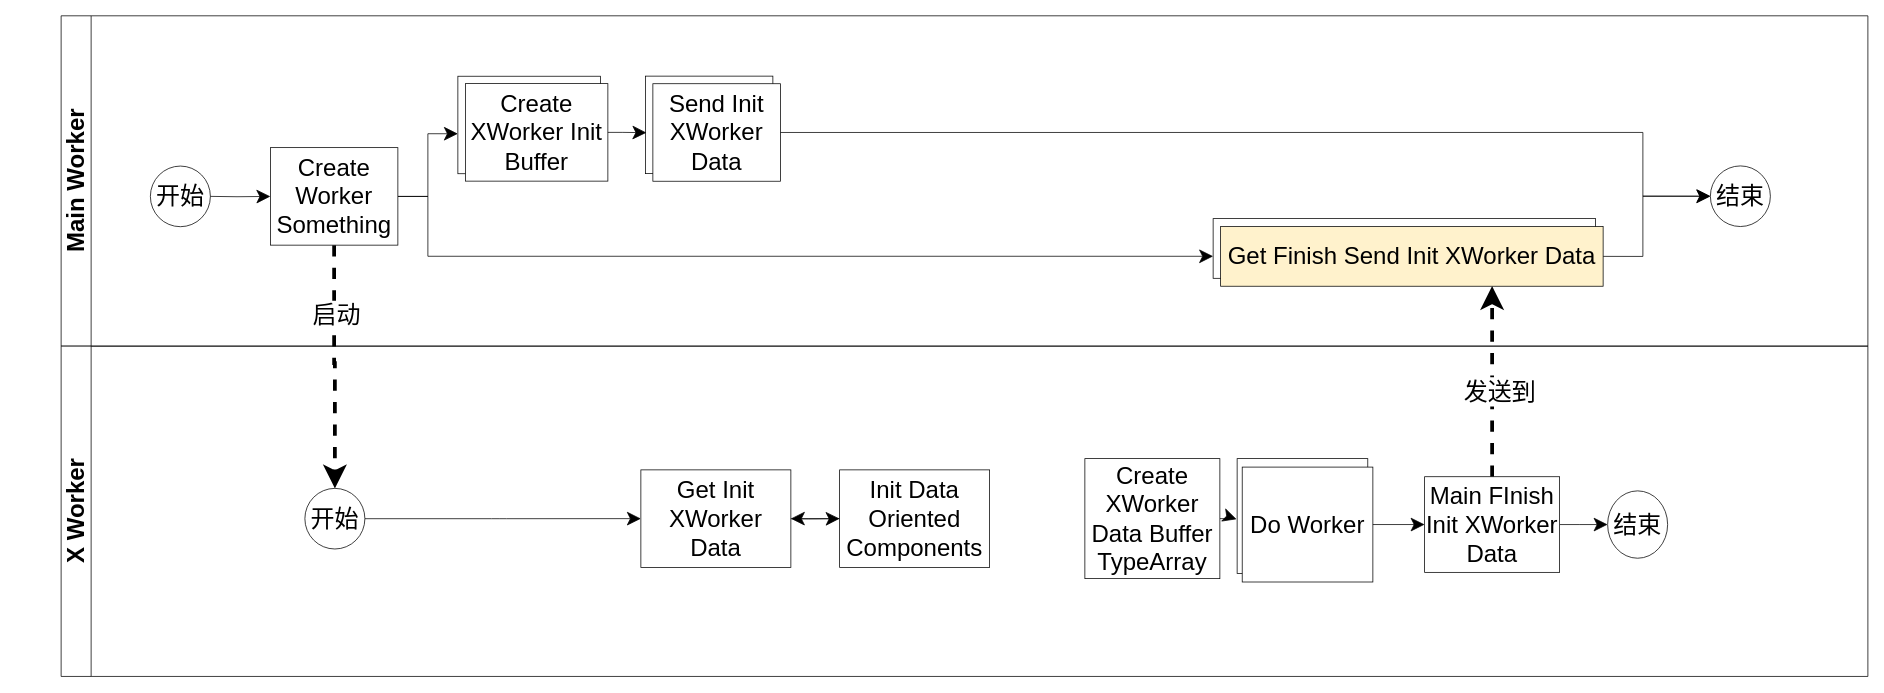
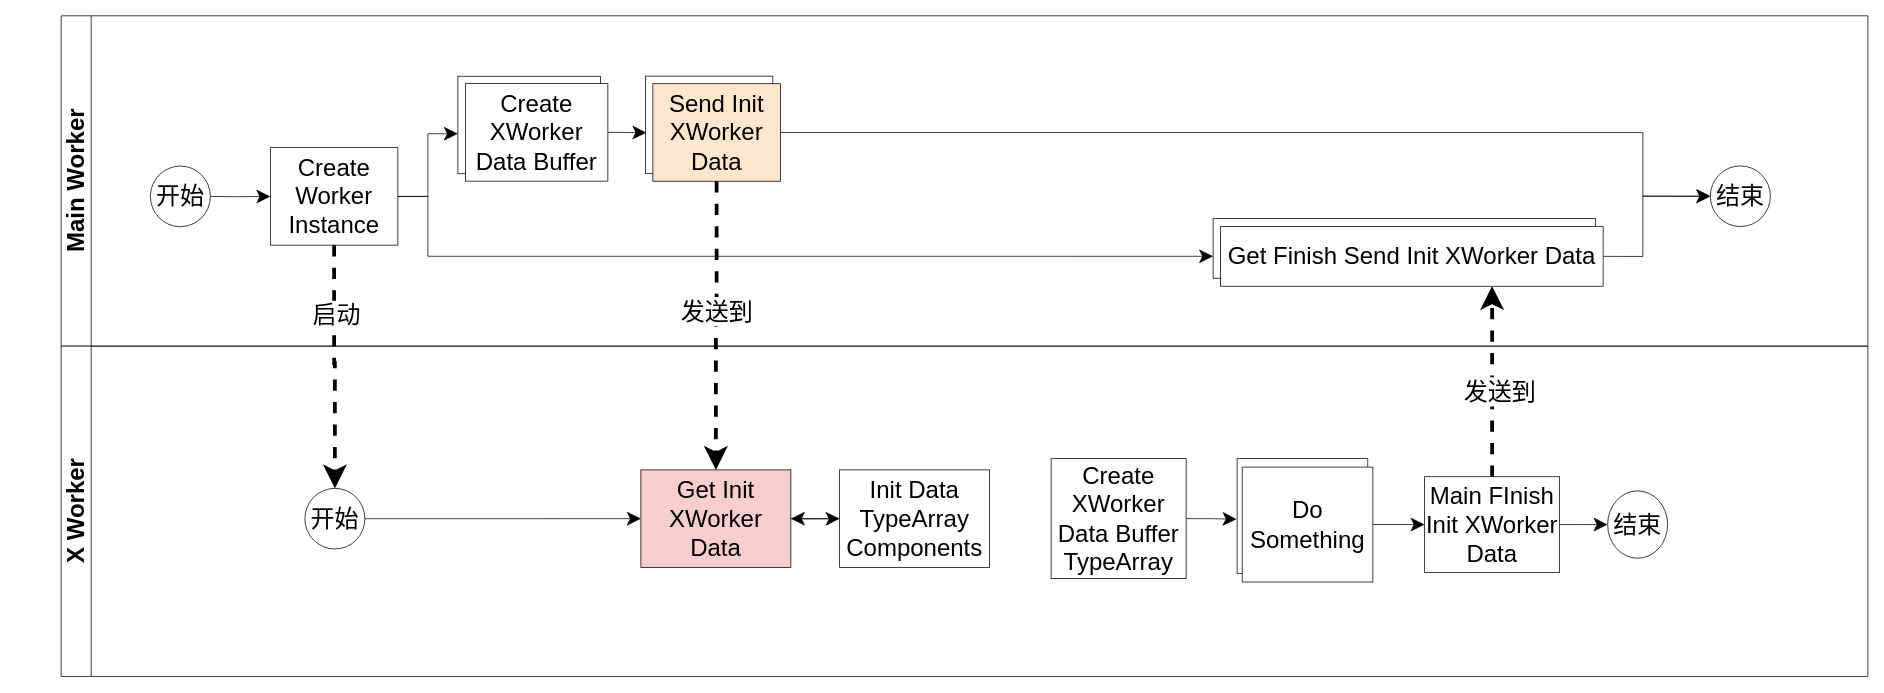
node "Create XWorker Init Buffer": label "Create XWorker Init Buffer" -> "Create XWorker Data Buffer"
node "Send Init XWorker Data": fillcolor #ffffff -> #ffe6cc
node "Create Worker Something": label "Create Worker Something" -> "Create Worker Instance"
node "Get Finish Send Init XWorker Data": fillcolor #fff2cc -> #ffffff
edge "Send Init XWorker Data" -> "Get Init XWorker Data": added, label "发送到"
node "Get Init XWorker Data": fillcolor #ffffff -> #f8cecc
node "Init Data Oriented Components": label "Init Data Oriented Components" -> "Init Data TypeArray Components"
node "Create XWorker Data Buffer TypeArray": moved (1152, 519) -> (1119, 519)
node "Do Worker": label "Do Worker" -> "Do Something"
